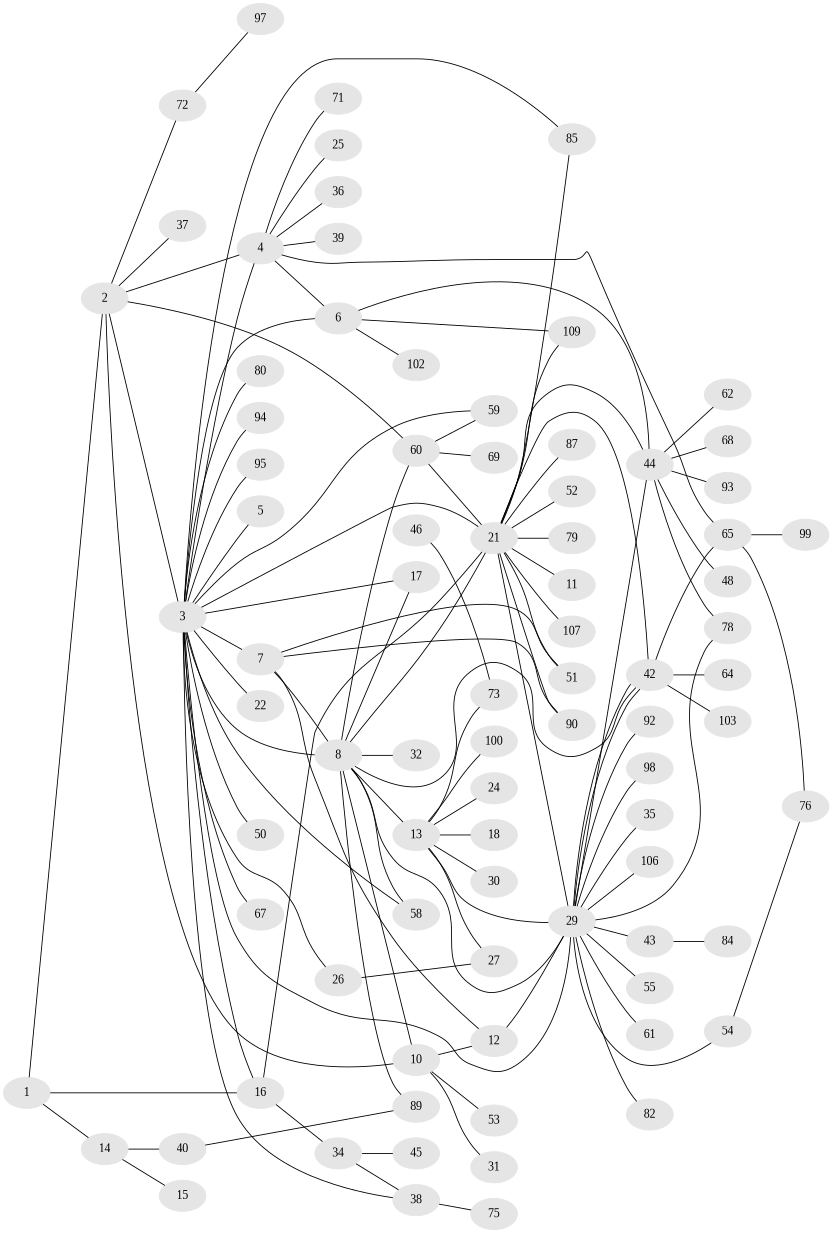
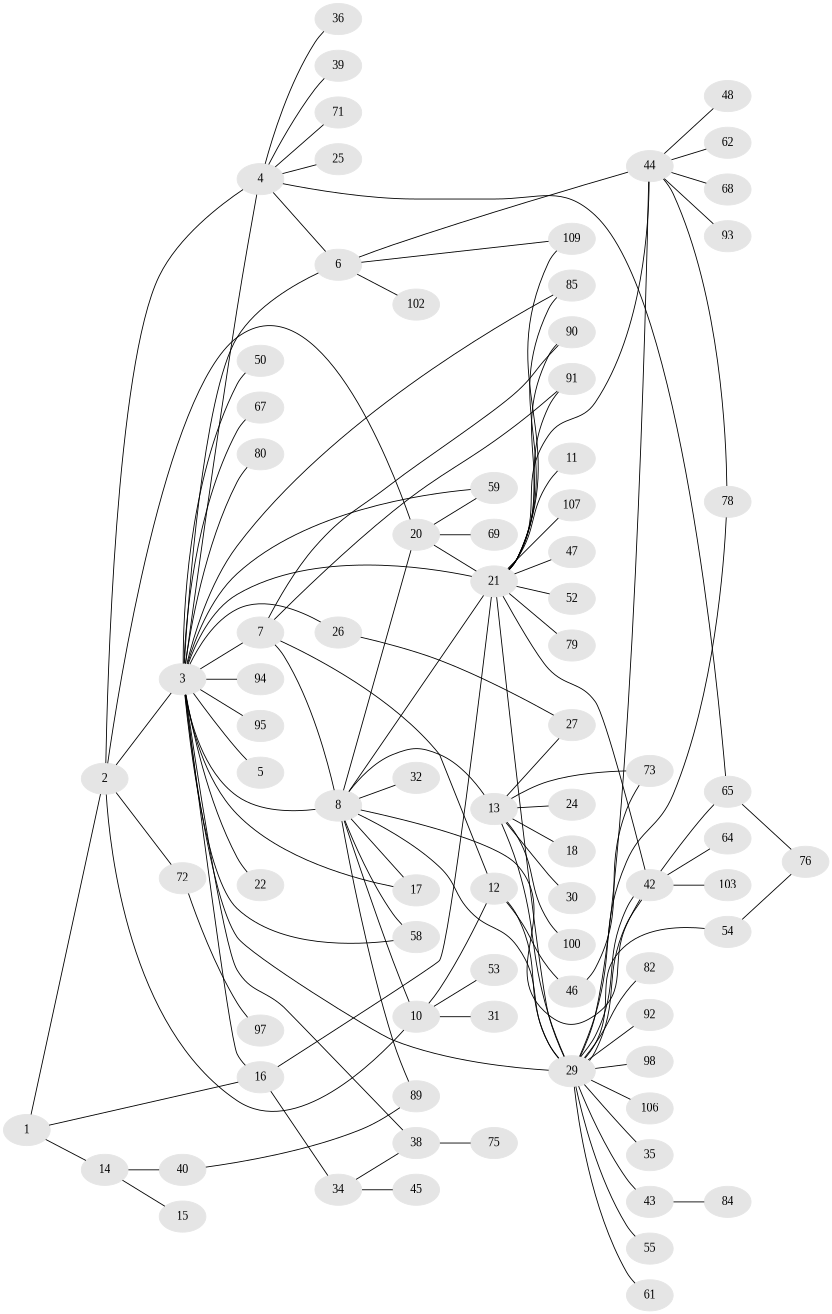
node "37": removed
node "87": label "87" -> "47"
node "60": label "60" -> "20"
node "99": removed
node "51": label "51" -> "91"
edge "12" -- "46": added
